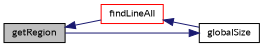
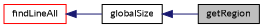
edge "findLineAll" -> "getRegion": removed
